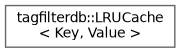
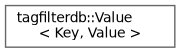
node "tagfilterdb::LRUCache < Key, Value >": label "tagfilterdb::LRUCache < Key, Value >" -> "tagfilterdb::Value < Key, Value >"
